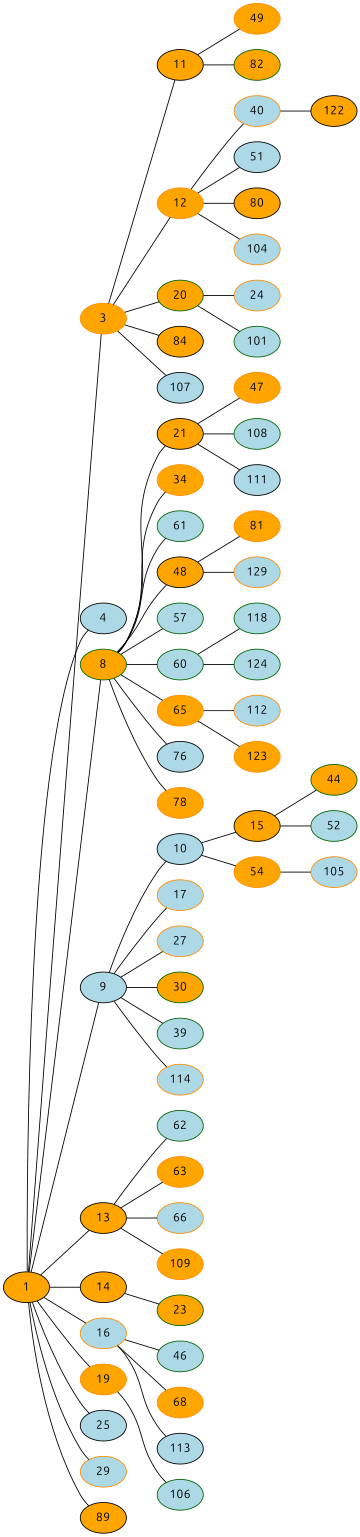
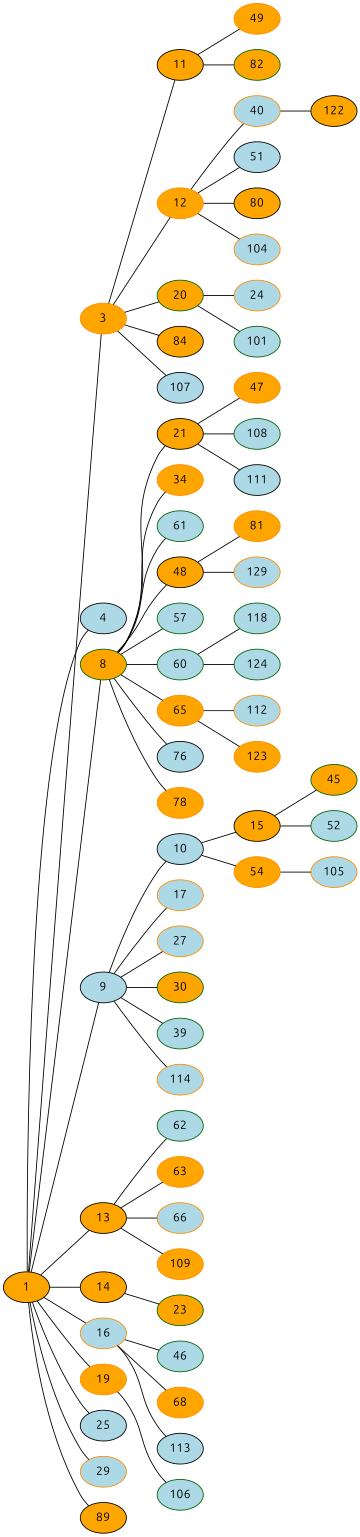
node "44": label "44" -> "45"
